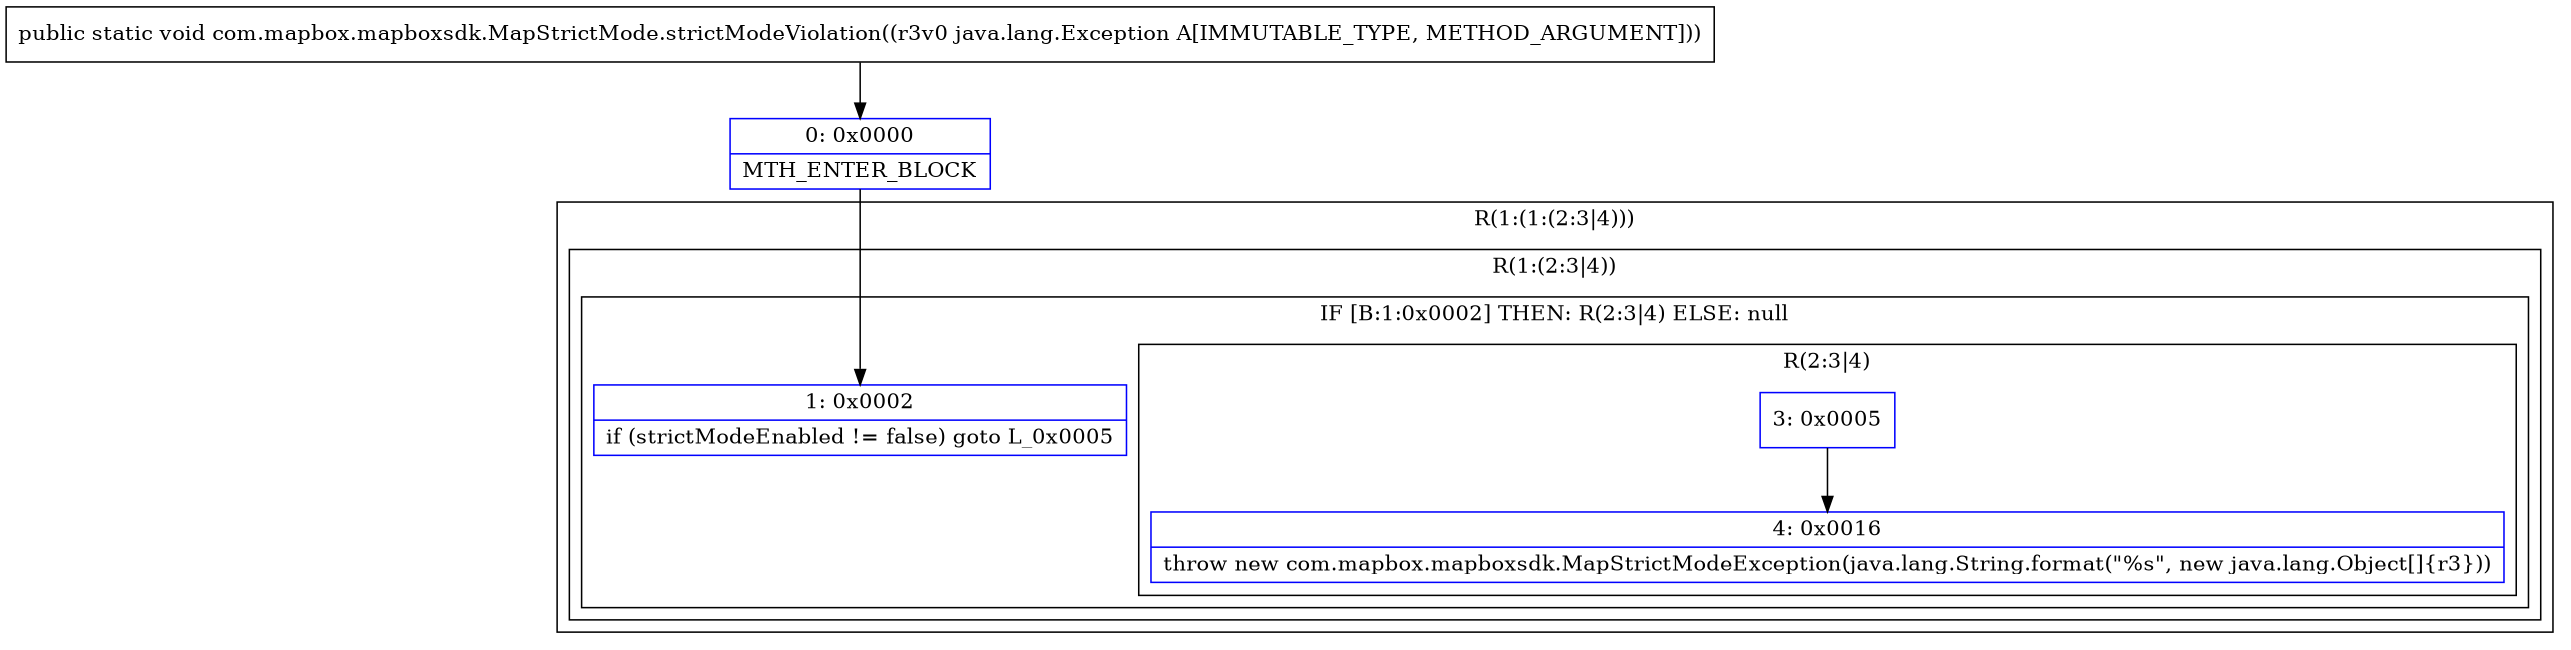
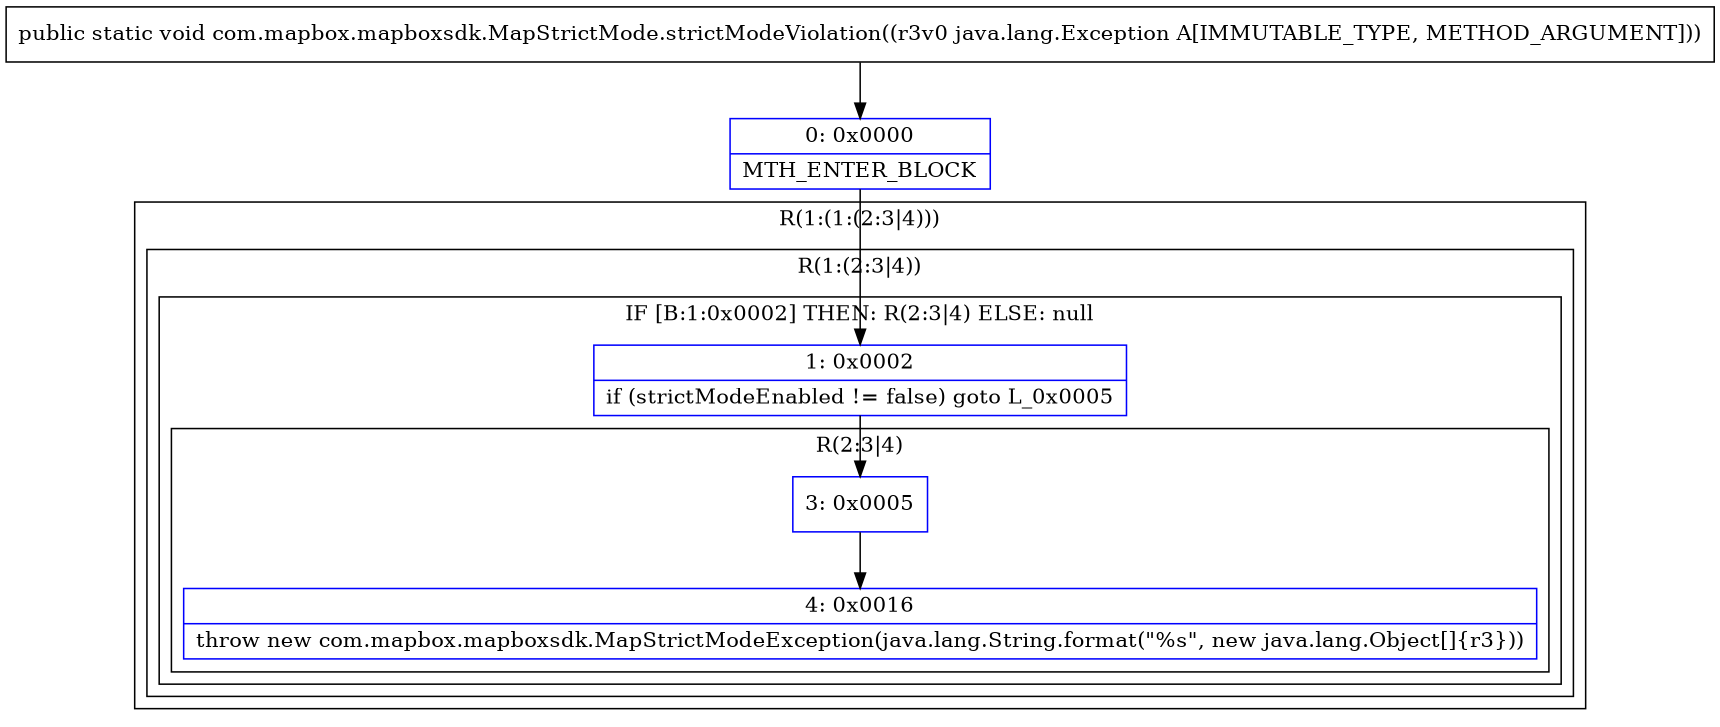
edge "1: 0x0002" -> "3: 0x0005": added
